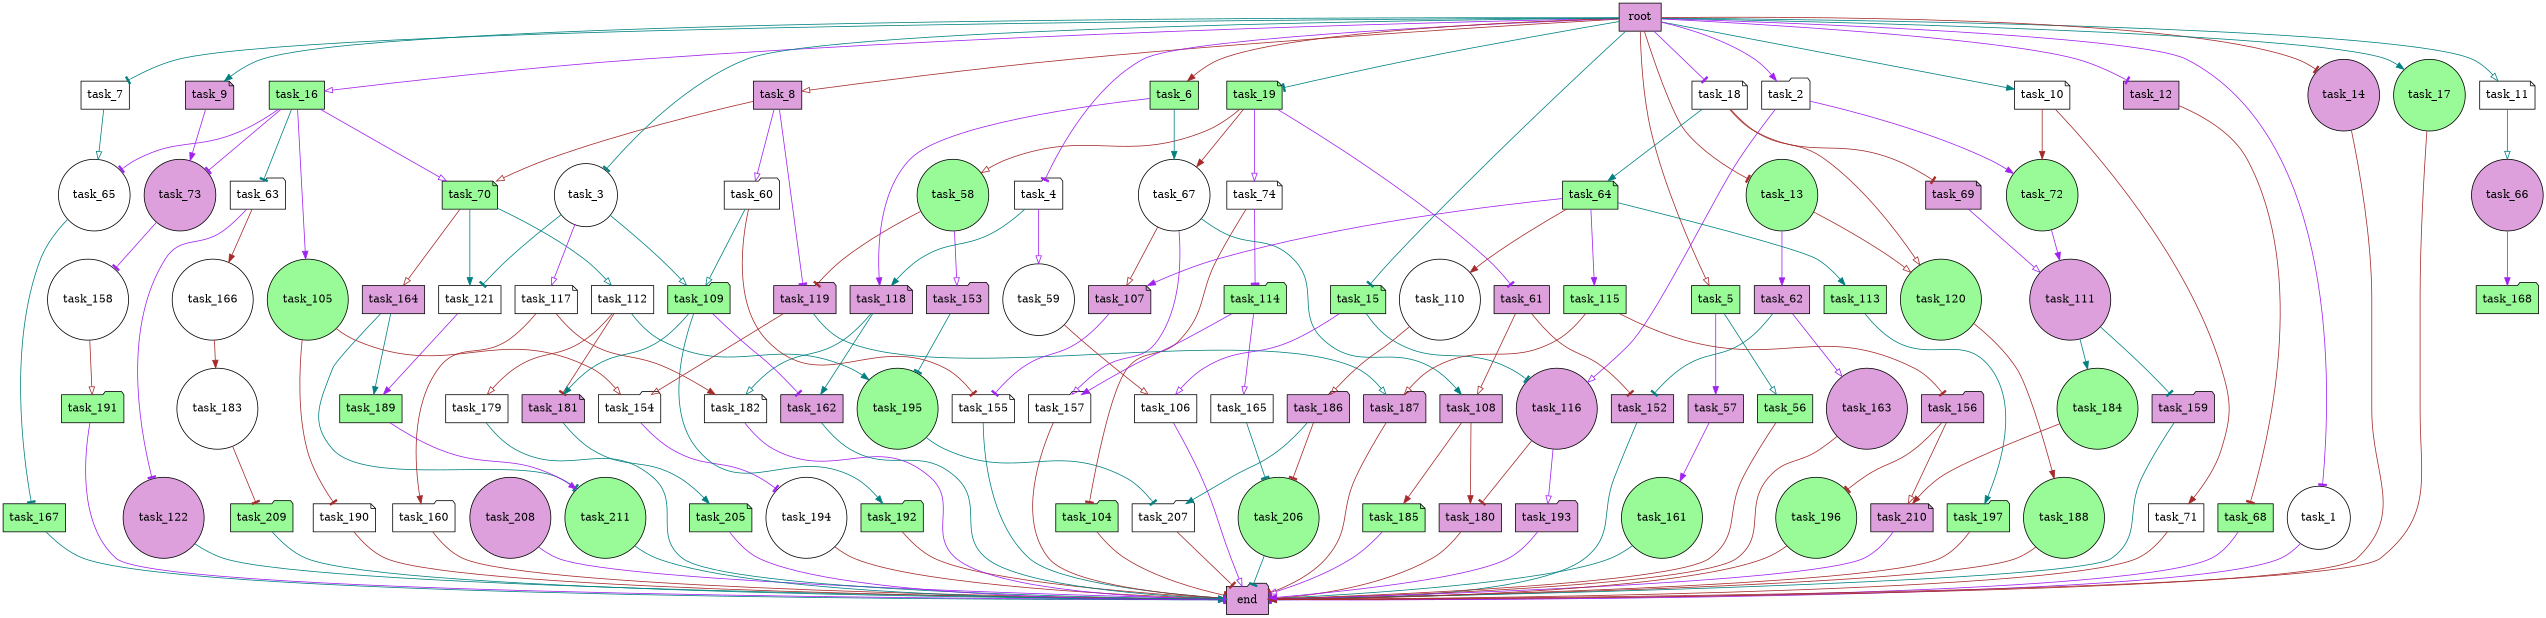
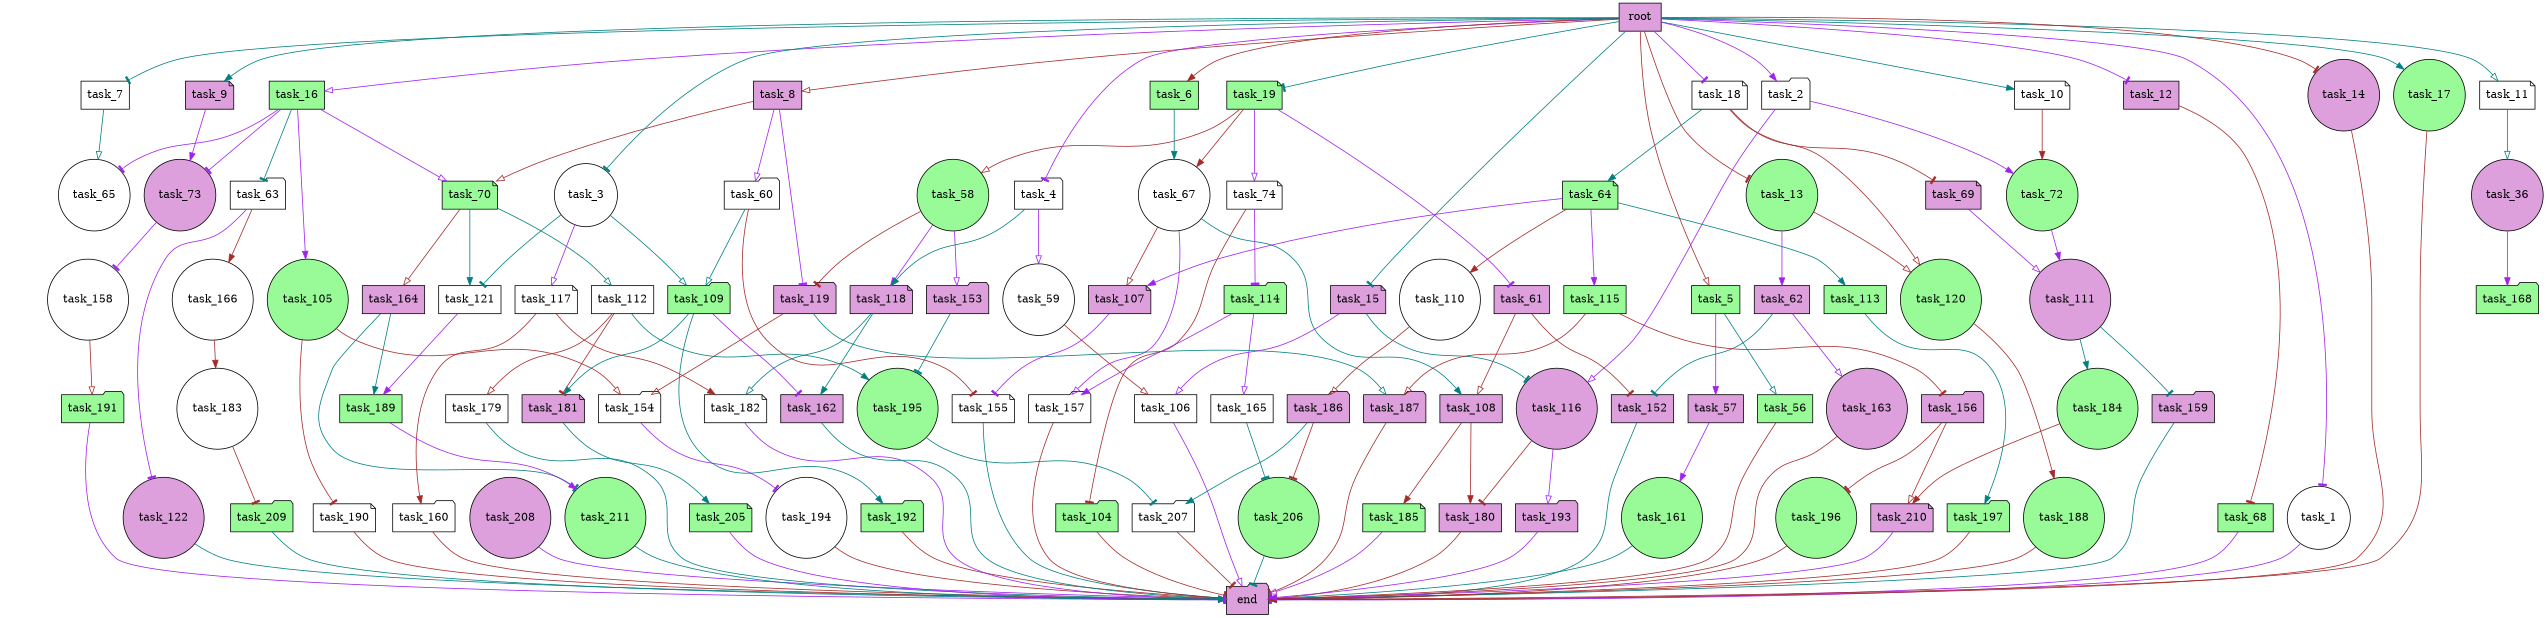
edge "task_6" -> "task_118": now "task_58" -> "task_118"
node "task_66": label "task_66" -> "task_36"
node "task_15": fillcolor palegreen -> plum
node "task_167": removed
node "task_71": removed
